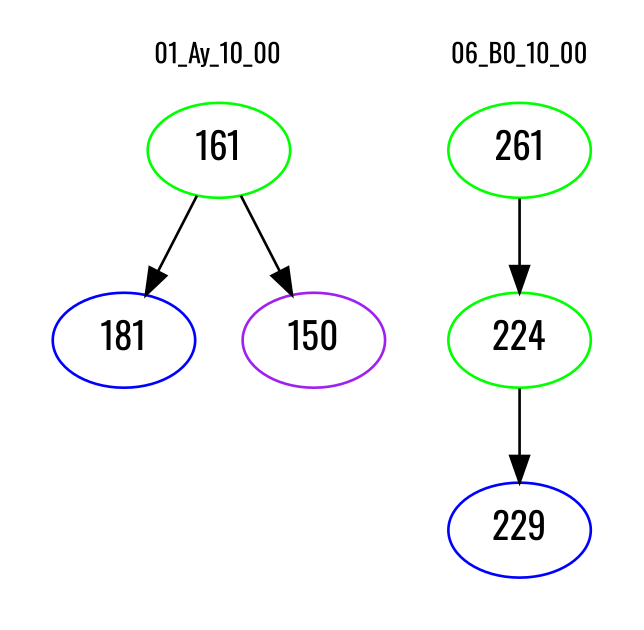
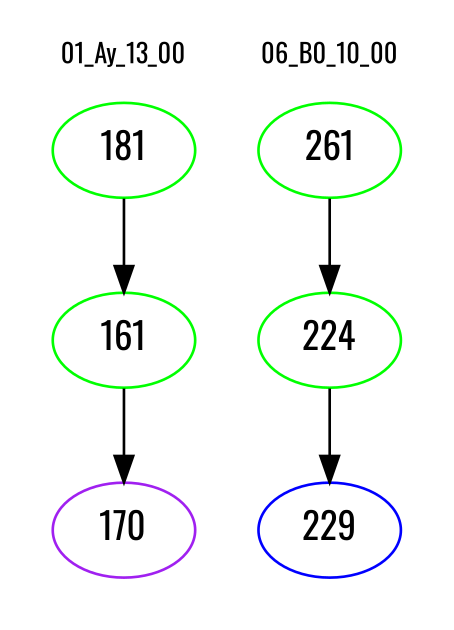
cluster "01_Ay_10_00": label "01_Ay_10_00" -> "01_Ay_13_00"
edge "161" -> "181": reversed
node "181": color blue -> green
node "150": label "150" -> "170"
